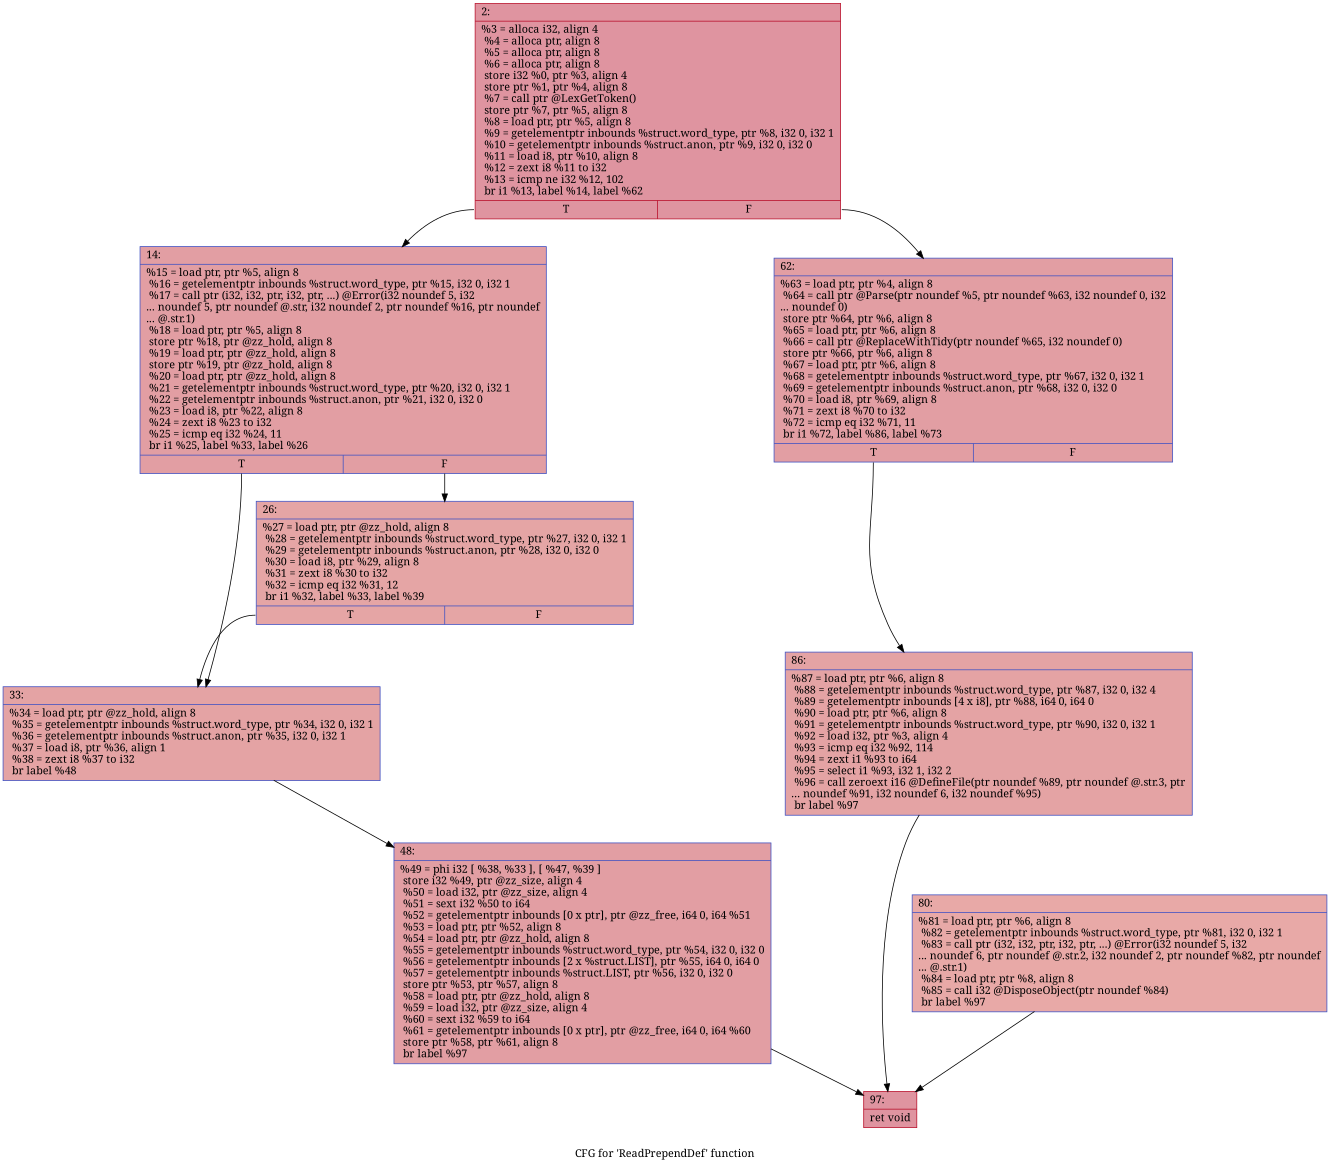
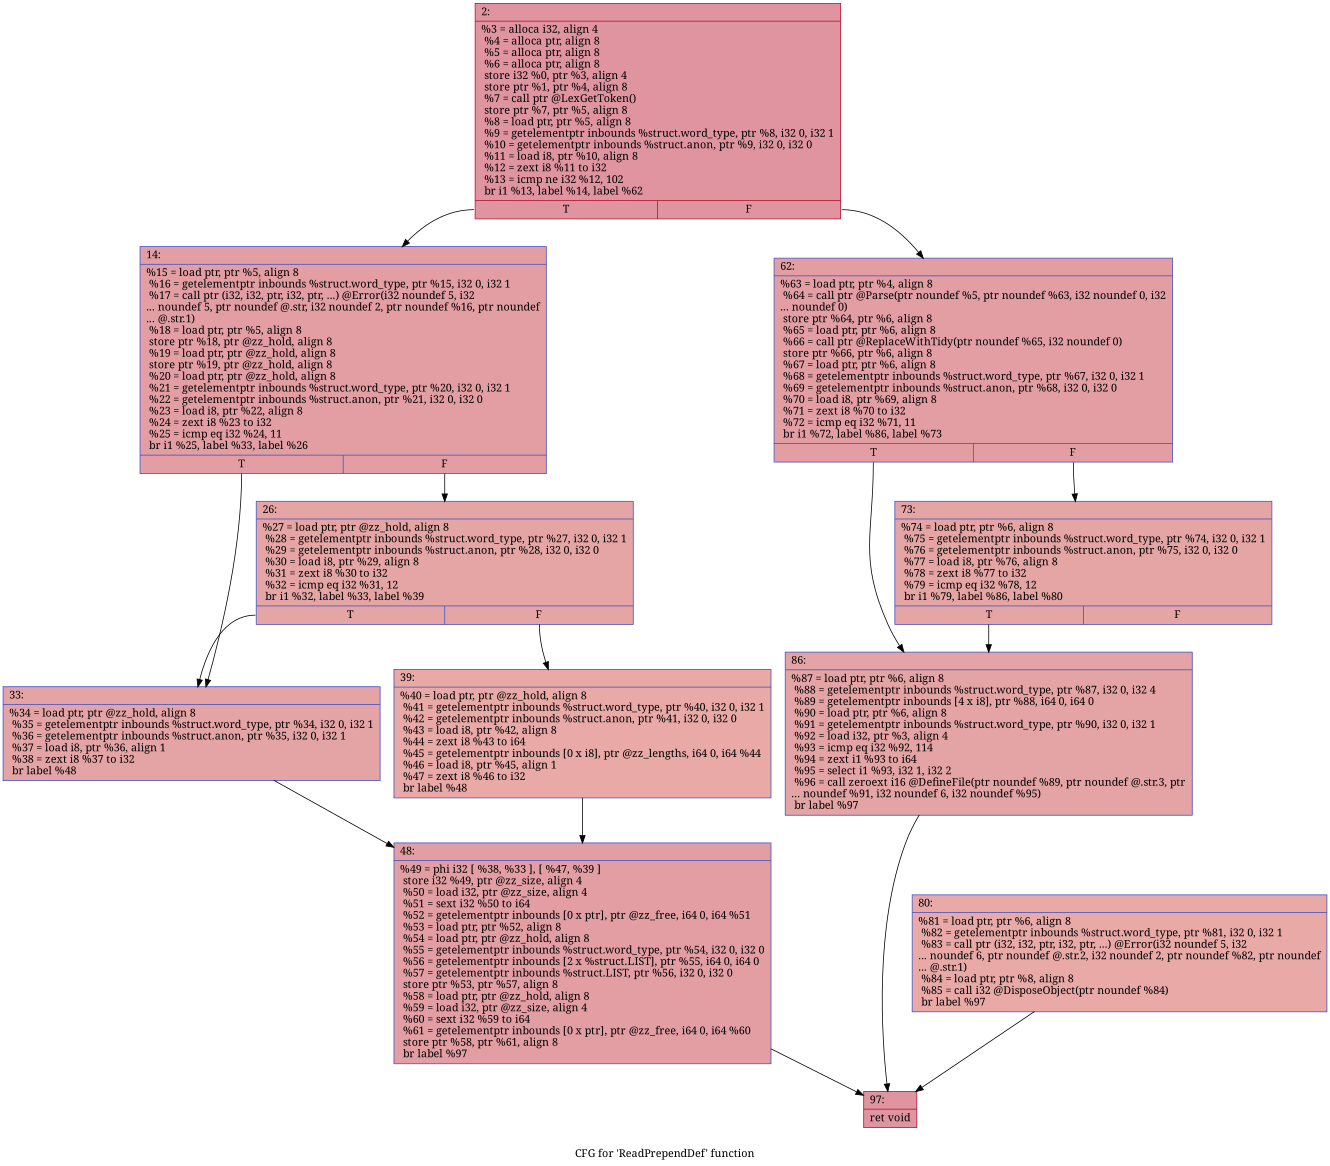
node "73:": added
node "39:": added
